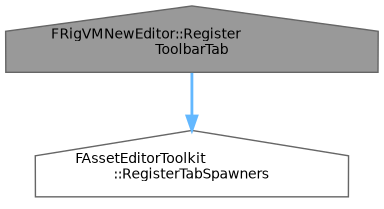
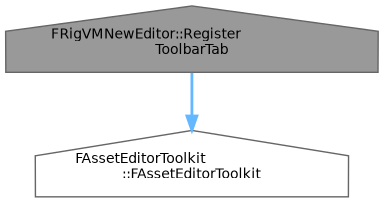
node "FAssetEditorToolkit ::RegisterTabSpawners": label "FAssetEditorToolkit ::RegisterTabSpawners" -> "FAssetEditorToolkit ::FAssetEditorToolkit"
